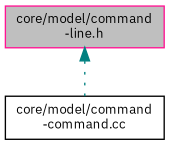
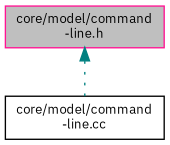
node "core/model/command -command.cc": label "core/model/command -command.cc" -> "core/model/command -line.cc"
